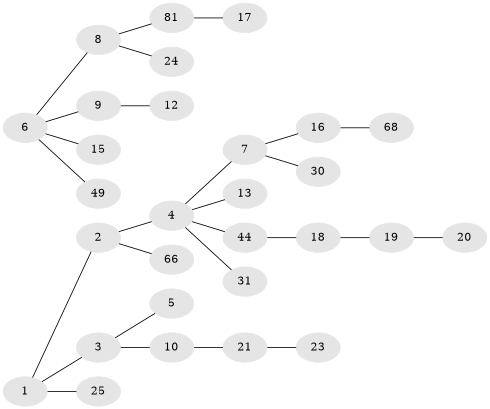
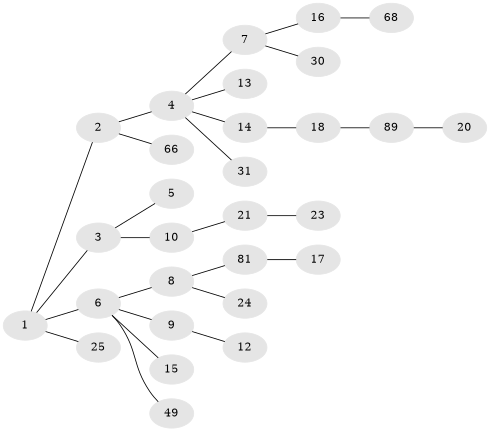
node "44": label "44" -> "14"
node "19": label "19" -> "89"
edge "6" -- "1": added
